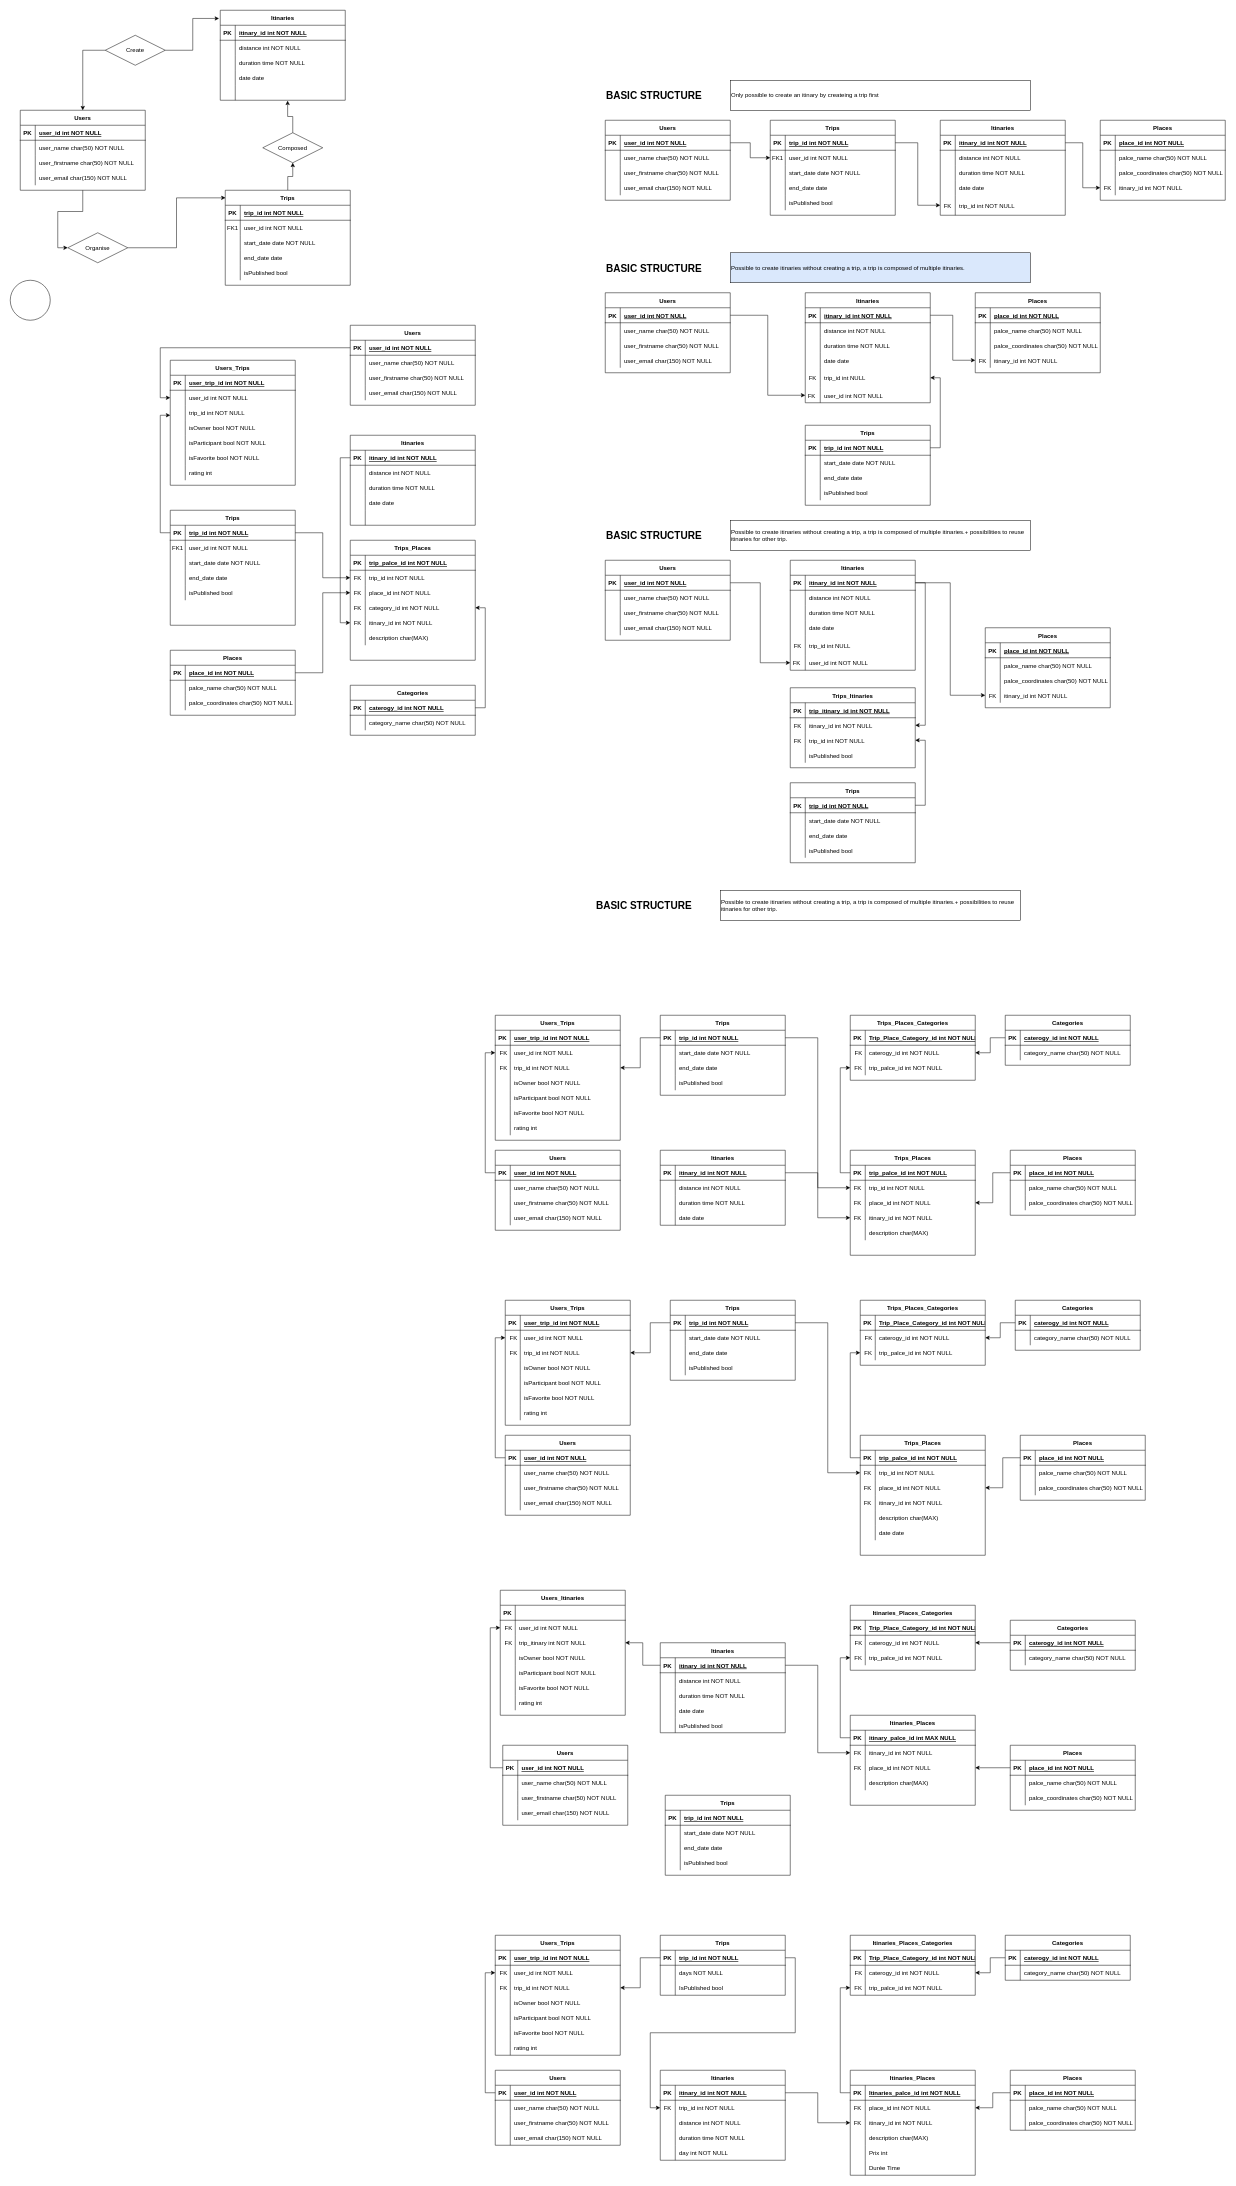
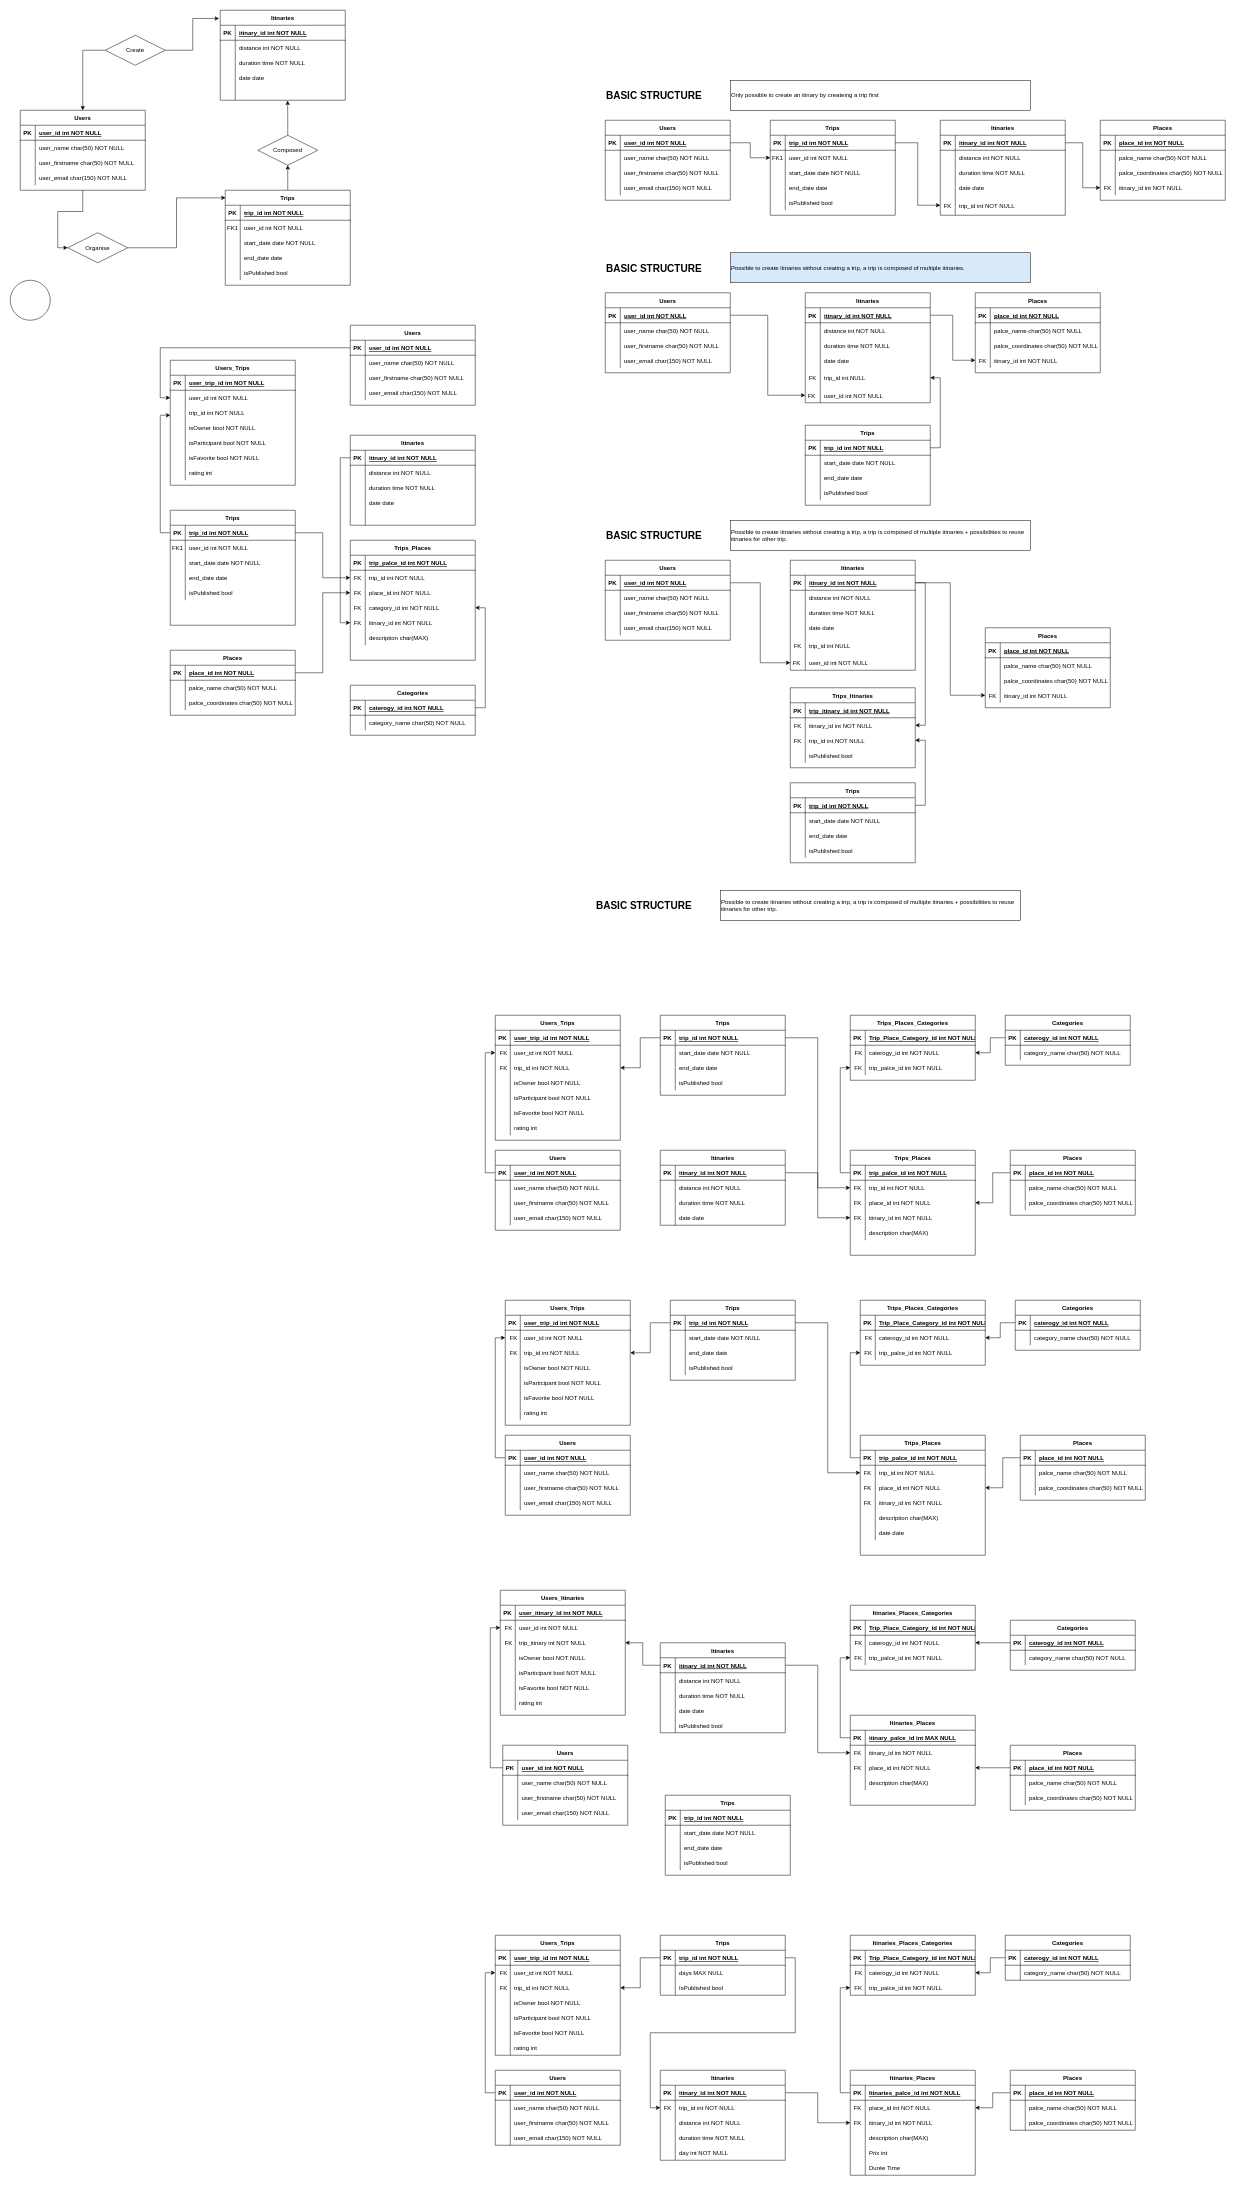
node "Composed": moved (293, 148) -> (288, 150)
node "user_itinary_id int NOT NULL": added
node "days NOT NULL": label "days NOT NULL" -> "days MAX NULL"
